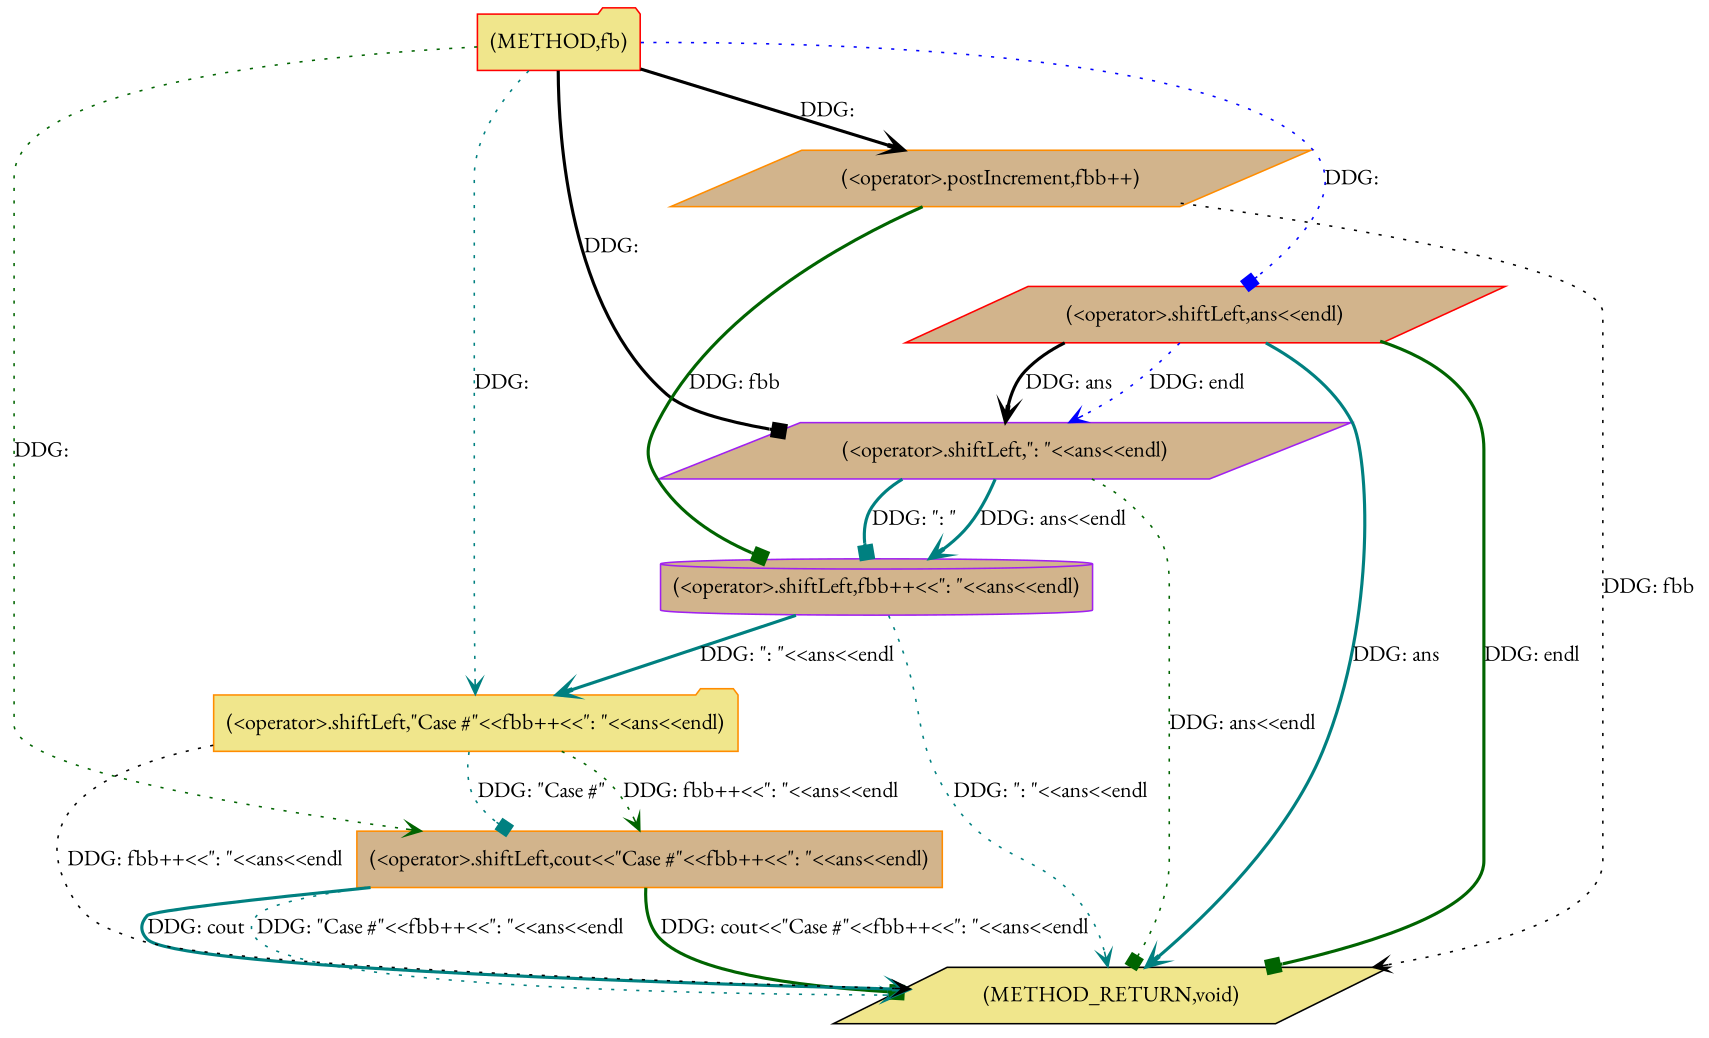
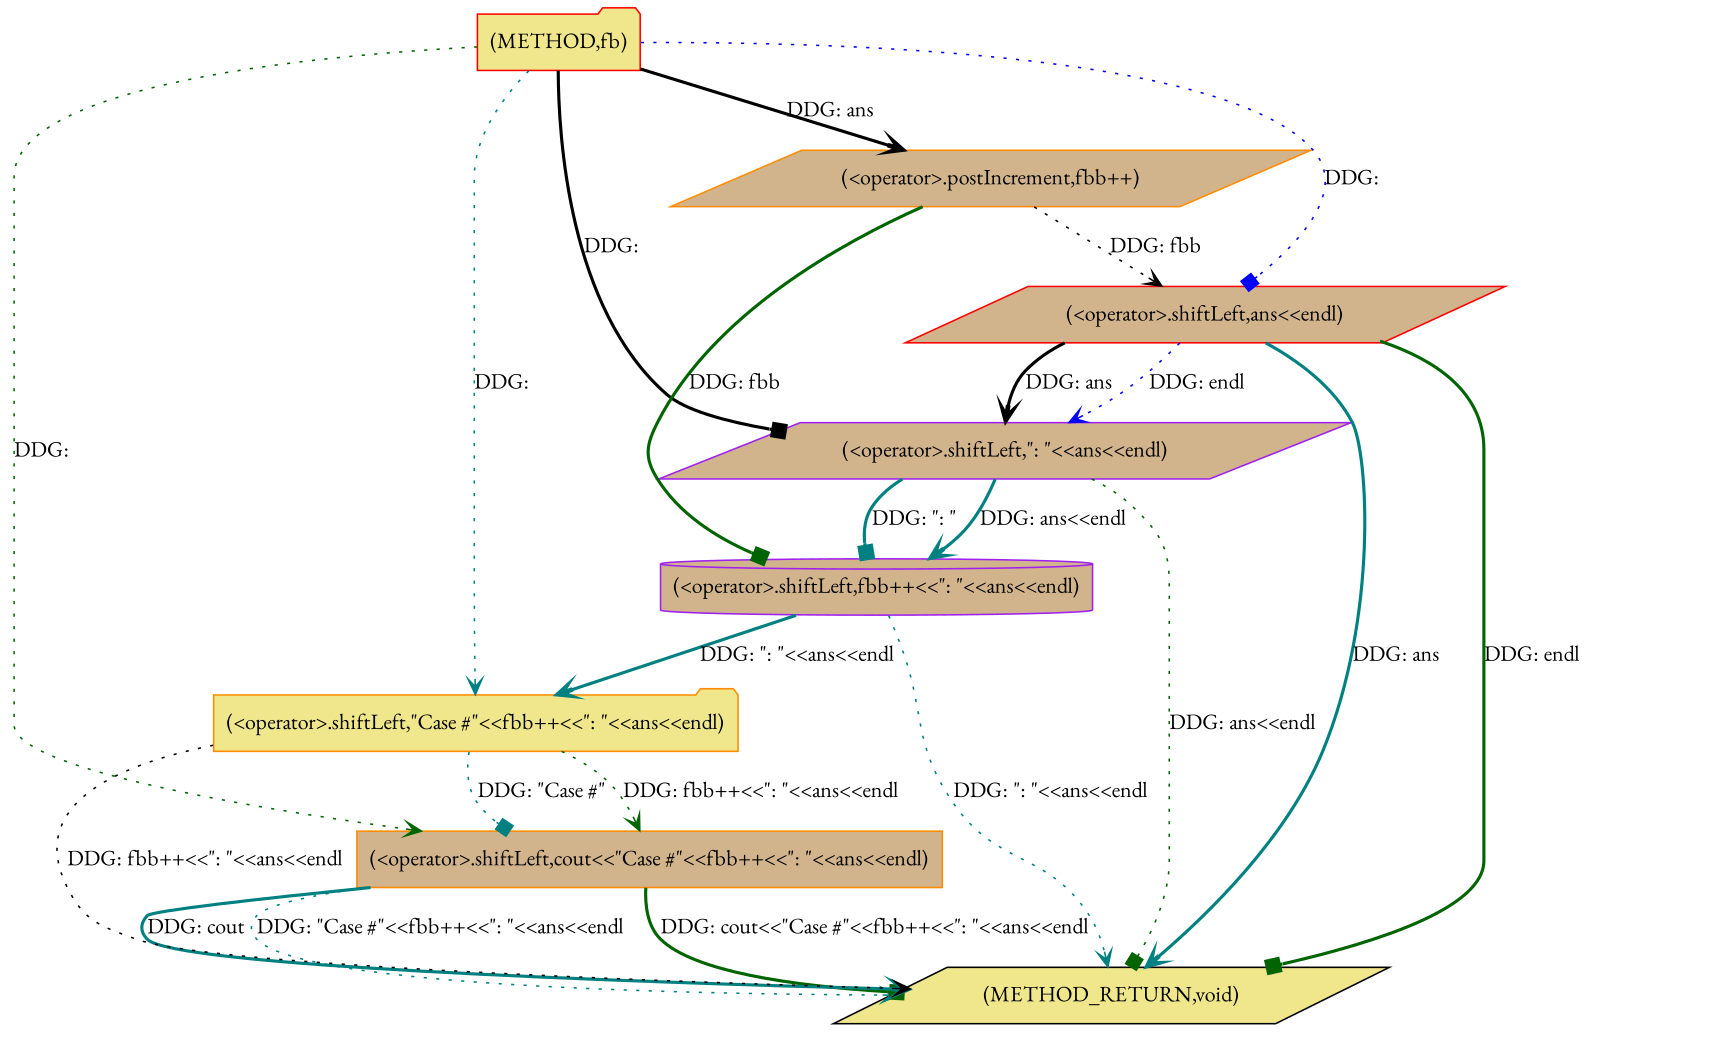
edge "(METHOD,fb)" -> "(<operator>.postIncrement,fbb++)": label "DDG: " -> "DDG: ans"
edge "(<operator>.postIncrement,fbb++)" -> "(METHOD_RETURN,void)": now "(<operator>.postIncrement,fbb++)" -> "(<operator>.shiftLeft,ans<<endl)"
